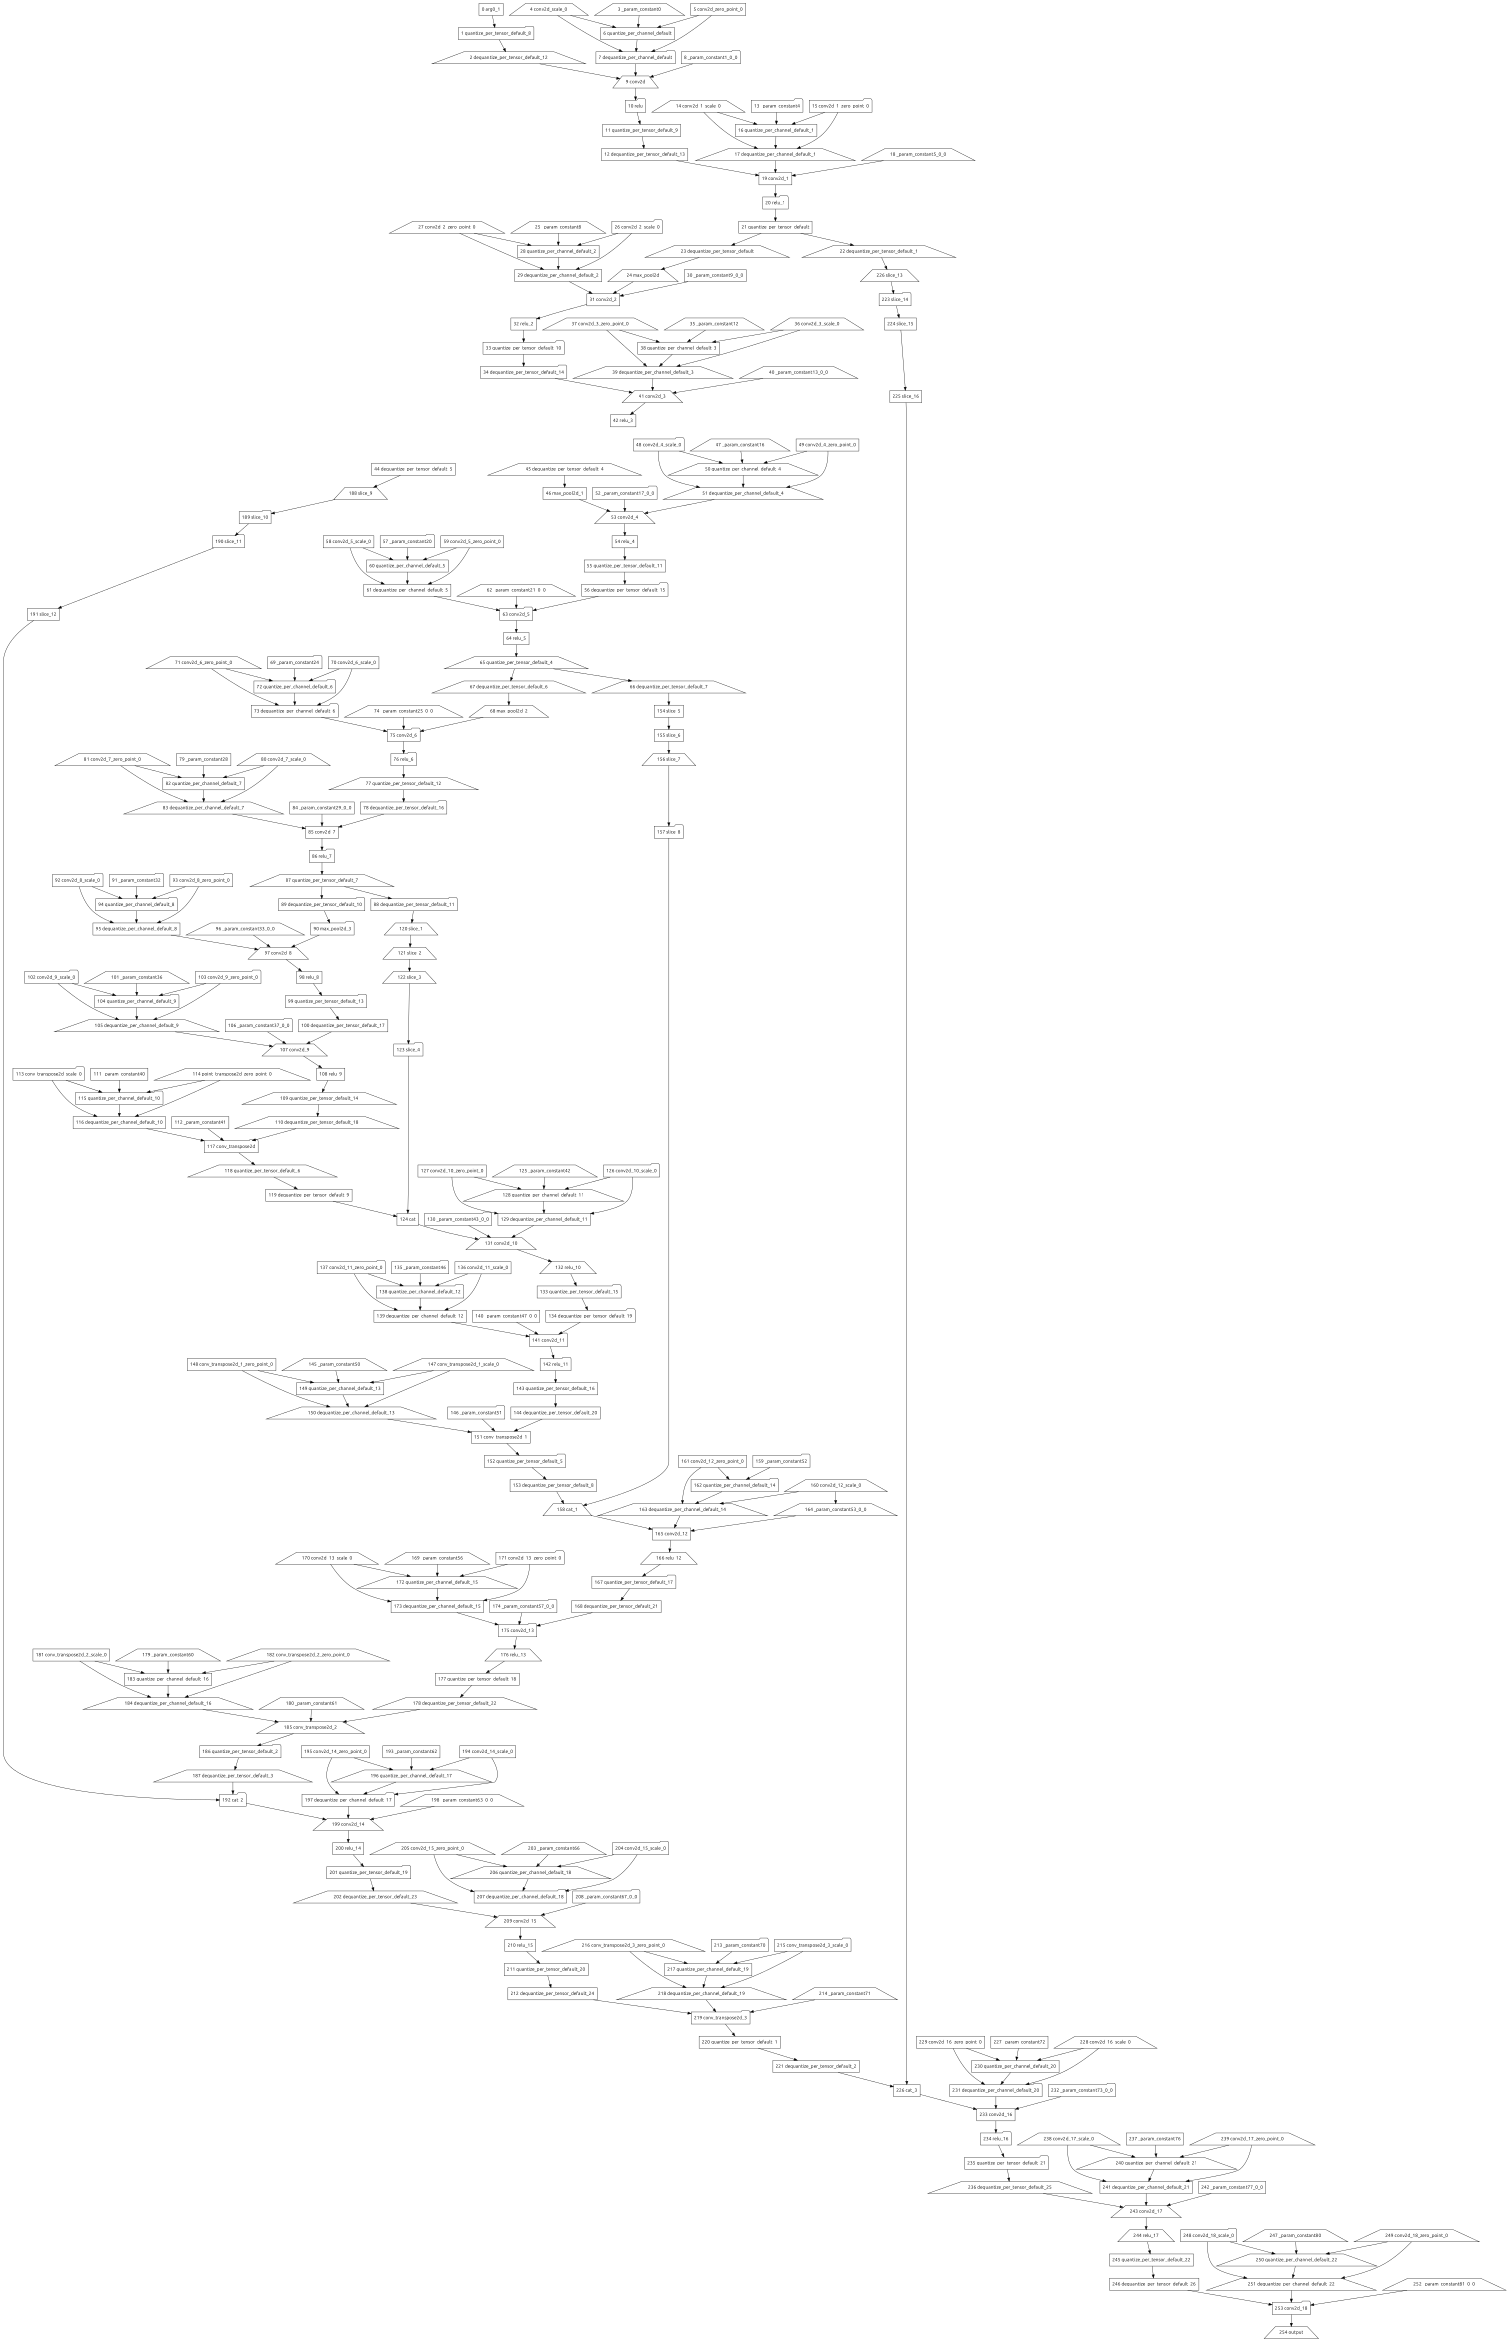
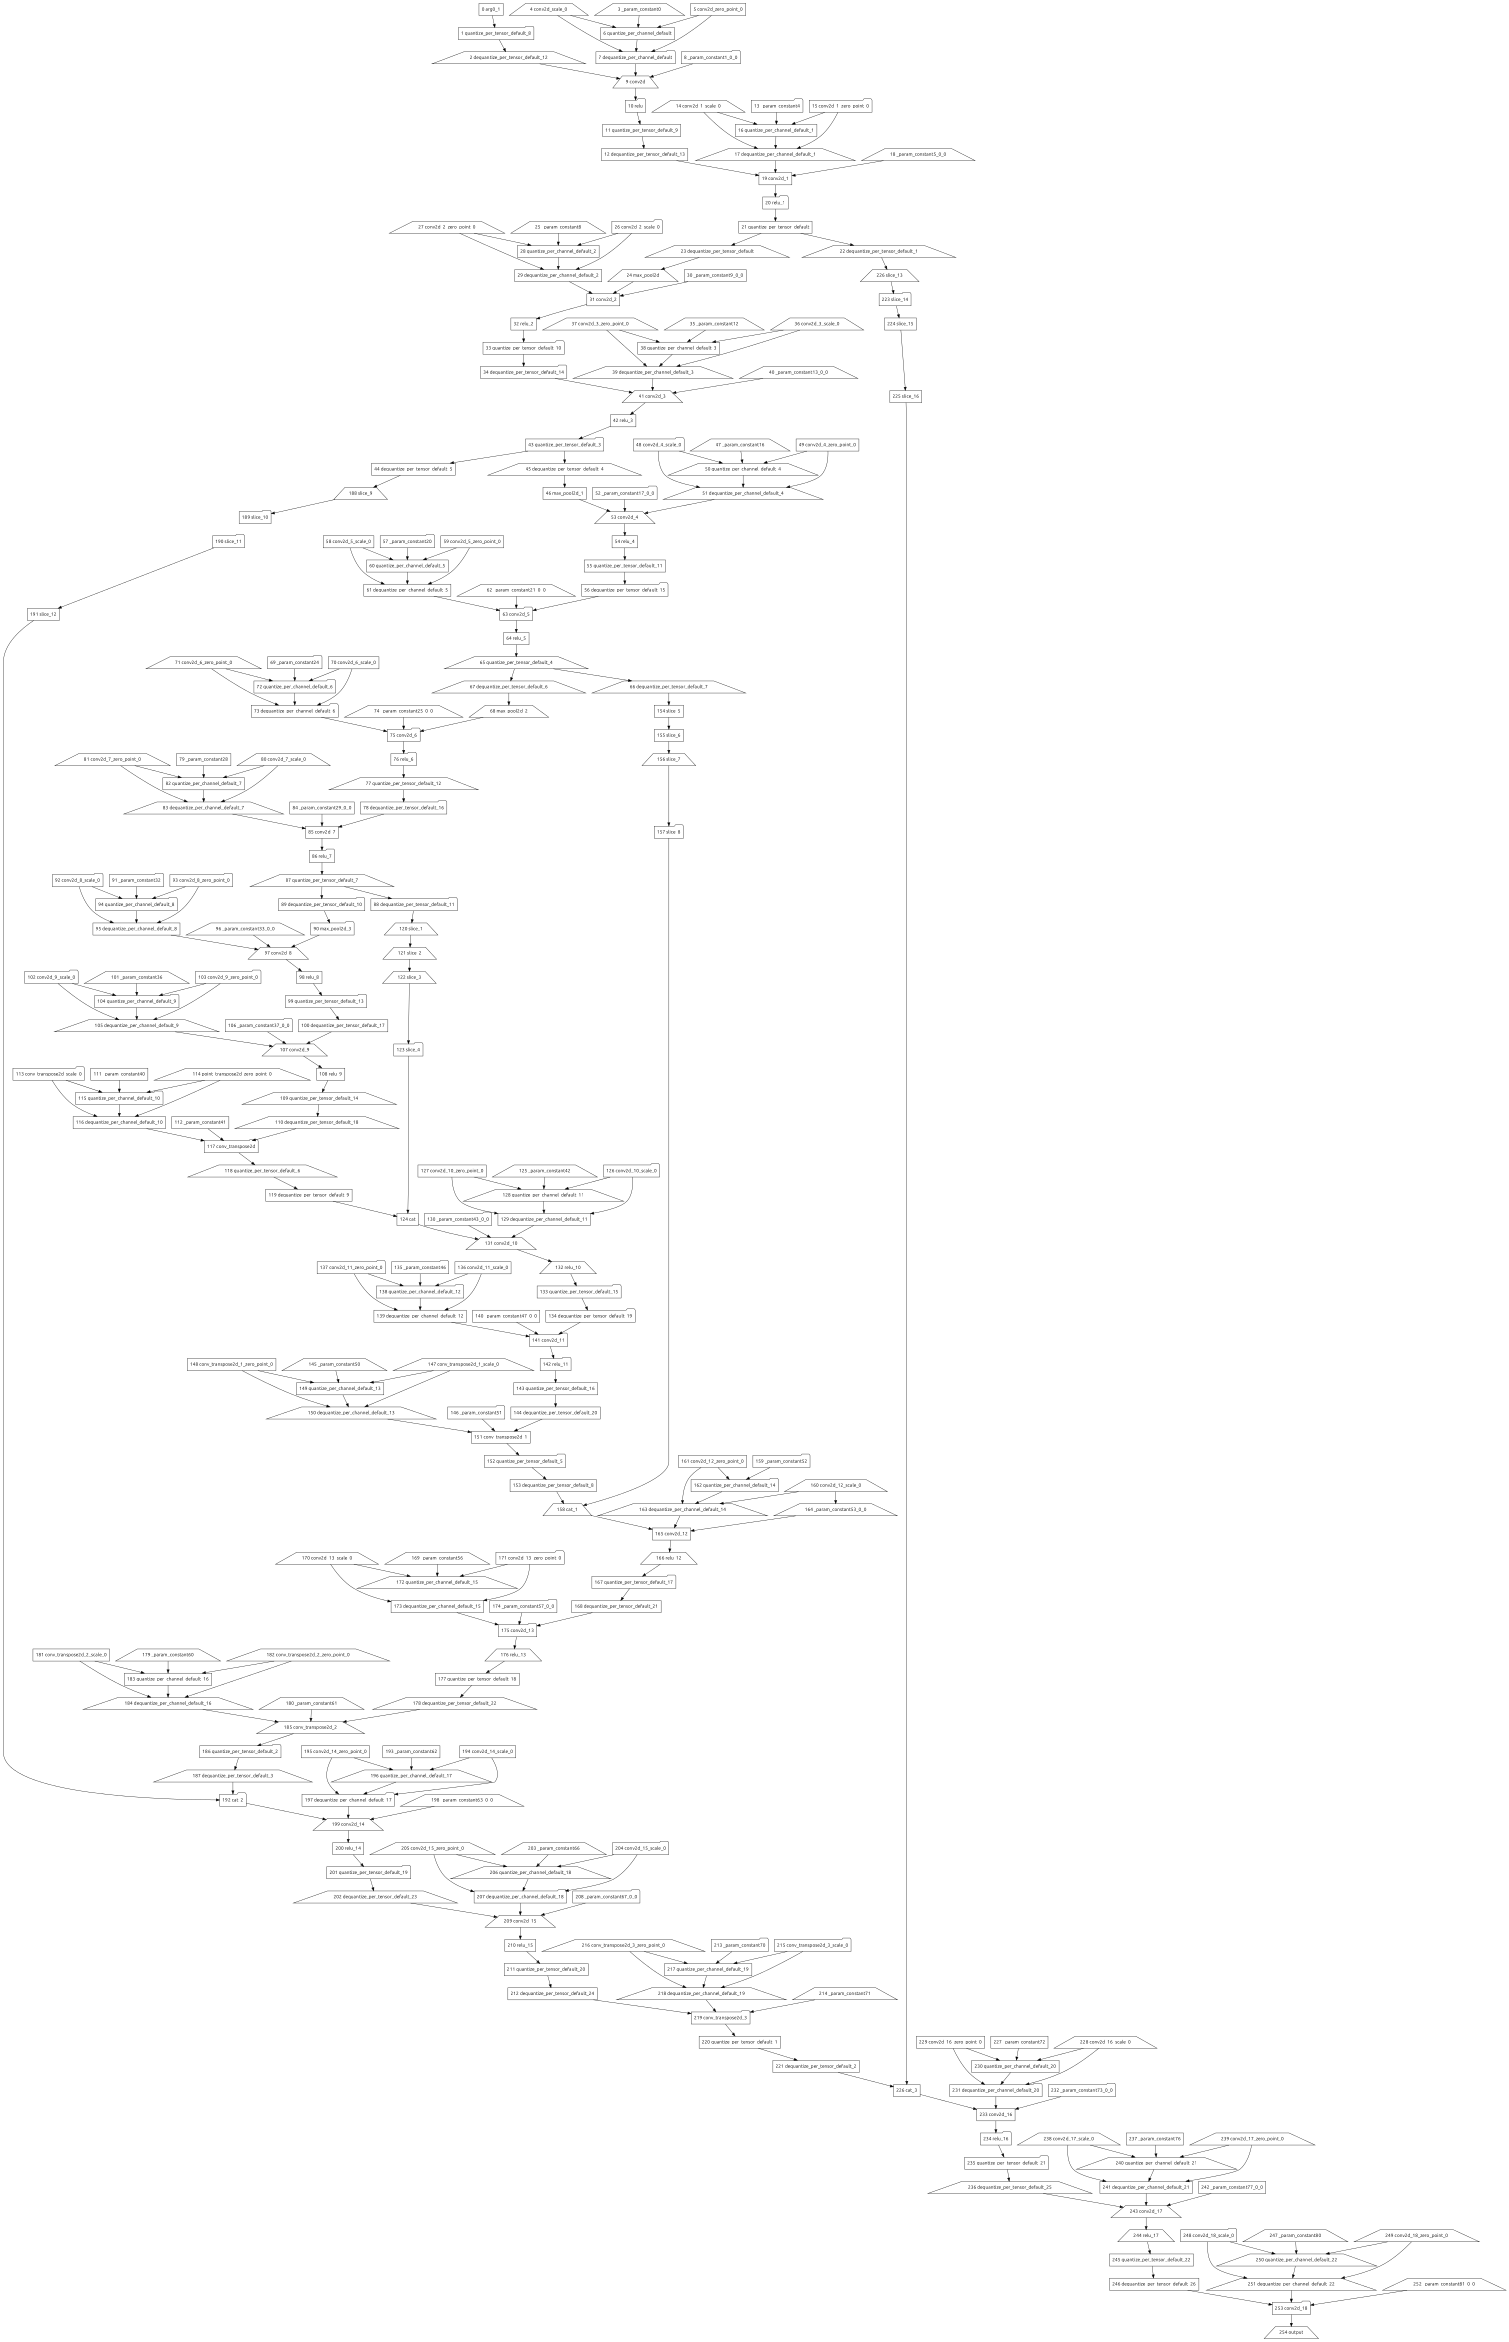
node "43 quantize_per_tensor_default_3": added
edge "189 slice_10" -> "190 slice_11": removed
edge "172 quantize_per_channel_default_15" -> "173 dequantize_per_channel_default_15": removed
edge "207 dequantize_per_channel_default_18" -> "209 conv2d_15": added
